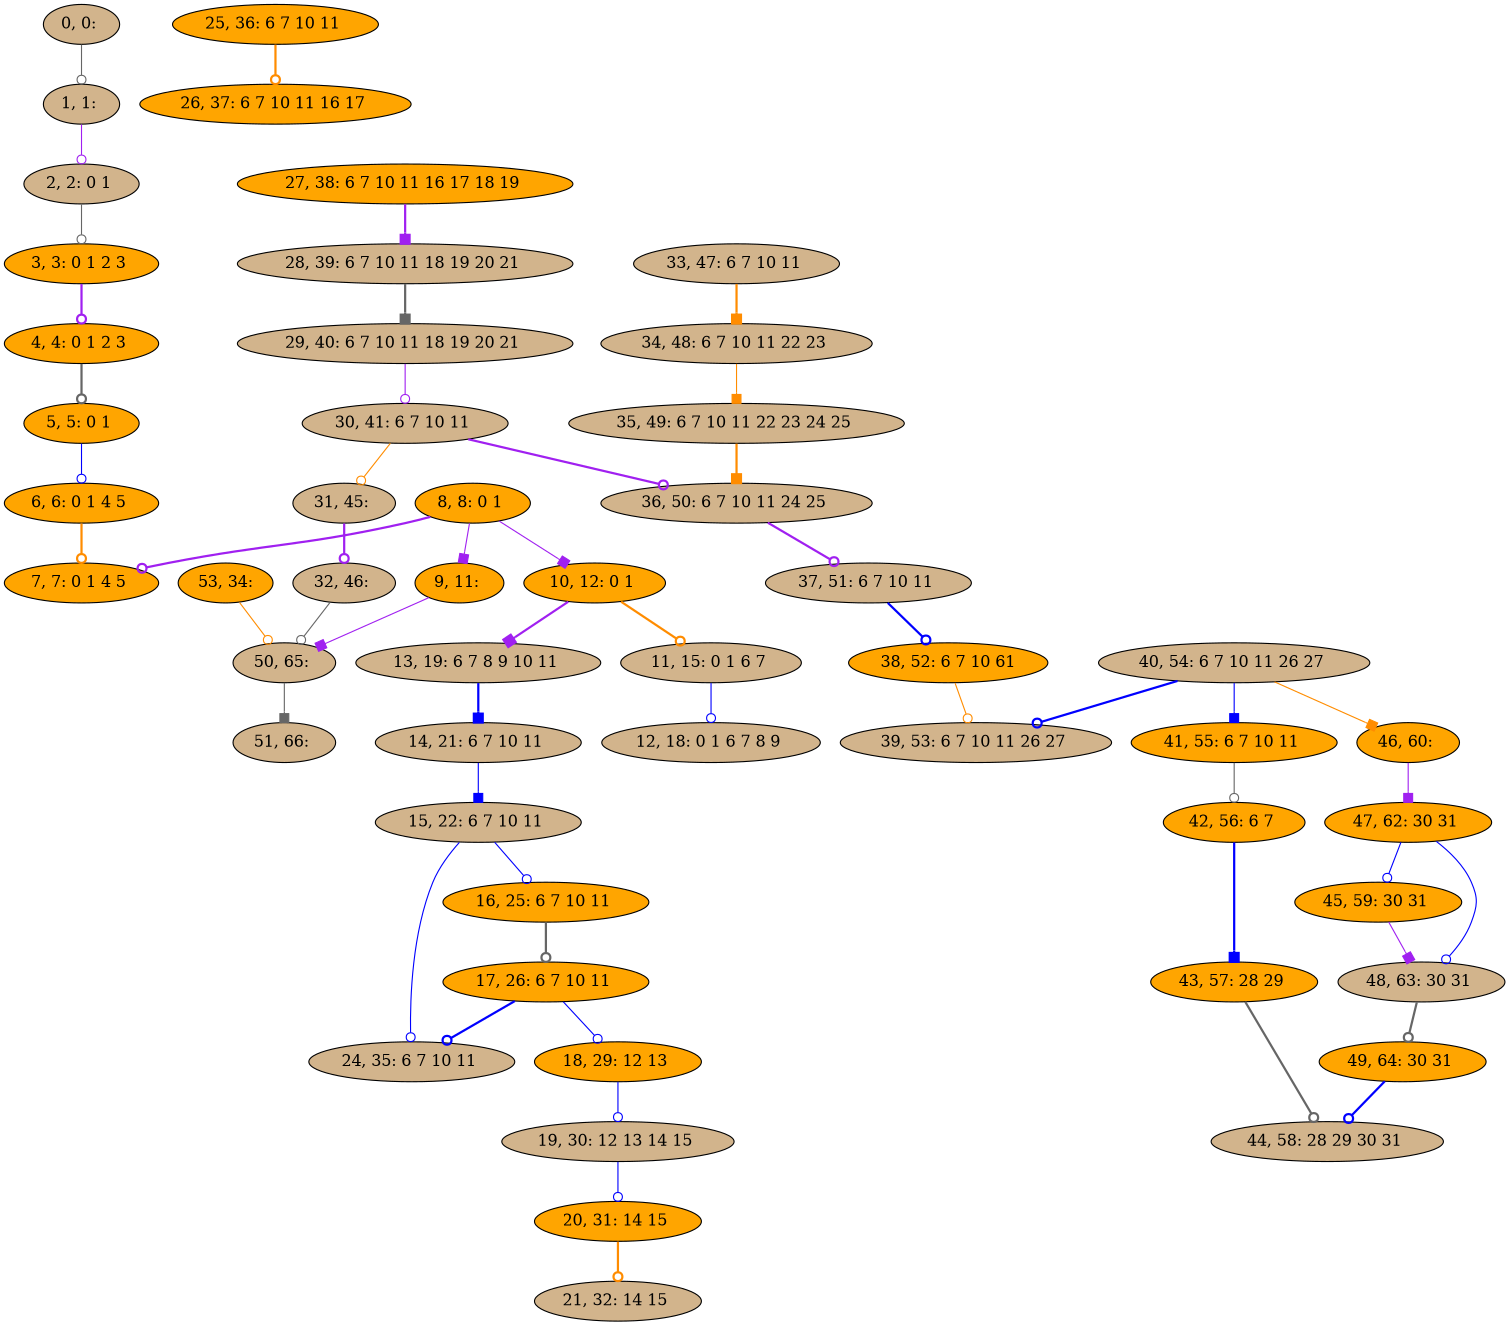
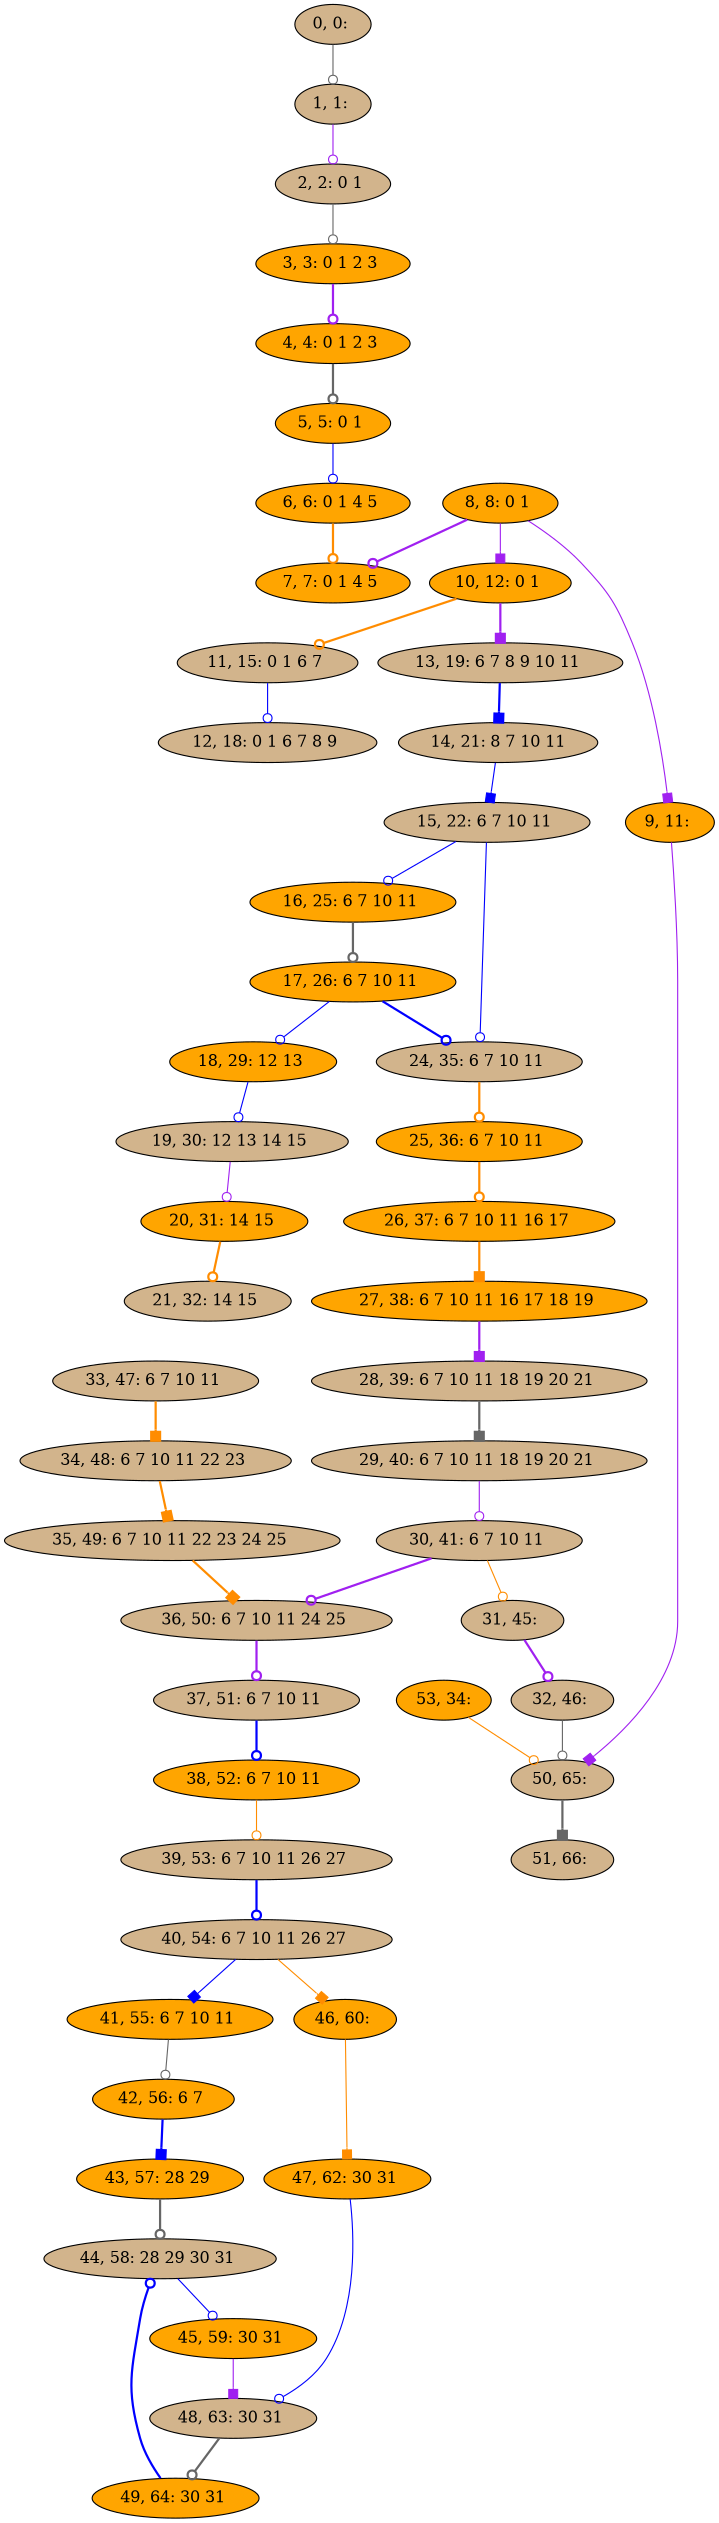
edge "34, 48: 6 7 10 11 22 23" -> "35, 49: 6 7 10 11 22 23 24 25": style solid -> bold
node "38, 52: 6 7 10 61": label "38, 52: 6 7 10 61" -> "38, 52: 6 7 10 11"
edge "50, 65:" -> "51, 66:": style solid -> bold
edge "40, 54: 6 7 10 11 26 27" -> "39, 53: 6 7 10 11 26 27": reversed
node "14, 21: 6 7 10 11": label "14, 21: 6 7 10 11" -> "14, 21: 8 7 10 11"
edge "46, 60:" -> "47, 62: 30 31": color purple -> darkorange
edge "47, 62: 30 31" -> "45, 59: 30 31": now "44, 58: 28 29 30 31" -> "45, 59: 30 31"
edge "24, 35: 6 7 10 11" -> "25, 36: 6 7 10 11": added
edge "19, 30: 12 13 14 15" -> "20, 31: 14 15": color blue -> purple
edge "26, 37: 6 7 10 11 16 17" -> "27, 38: 6 7 10 11 16 17 18 19": added
